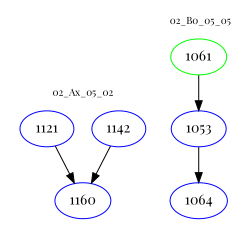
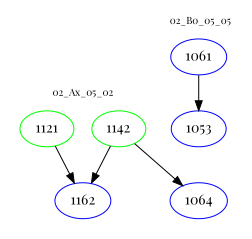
node "1061": color green -> blue
node "1121": color blue -> green
node "1142": color blue -> green
edge "1053" -> "1064": now "1142" -> "1064"
node "1160": label "1160" -> "1162"
